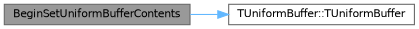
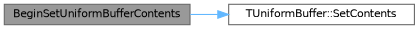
node "TUniformBuffer::TUniformBuffer": label "TUniformBuffer::TUniformBuffer" -> "TUniformBuffer::SetContents"
